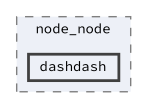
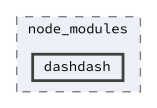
cluster "node_node": label "node_node" -> "node_modules"
